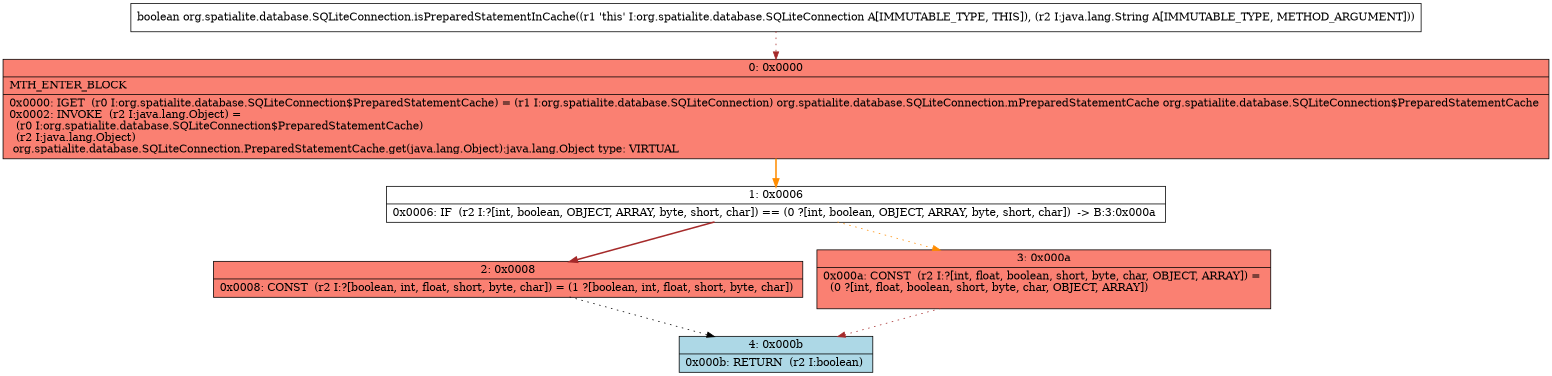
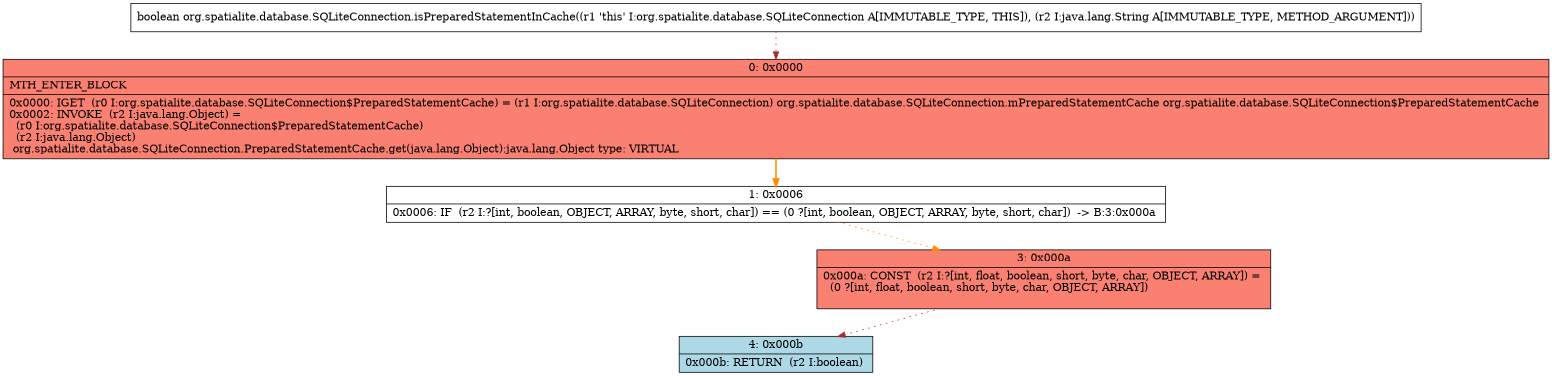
node "2: 0x0008": removed
